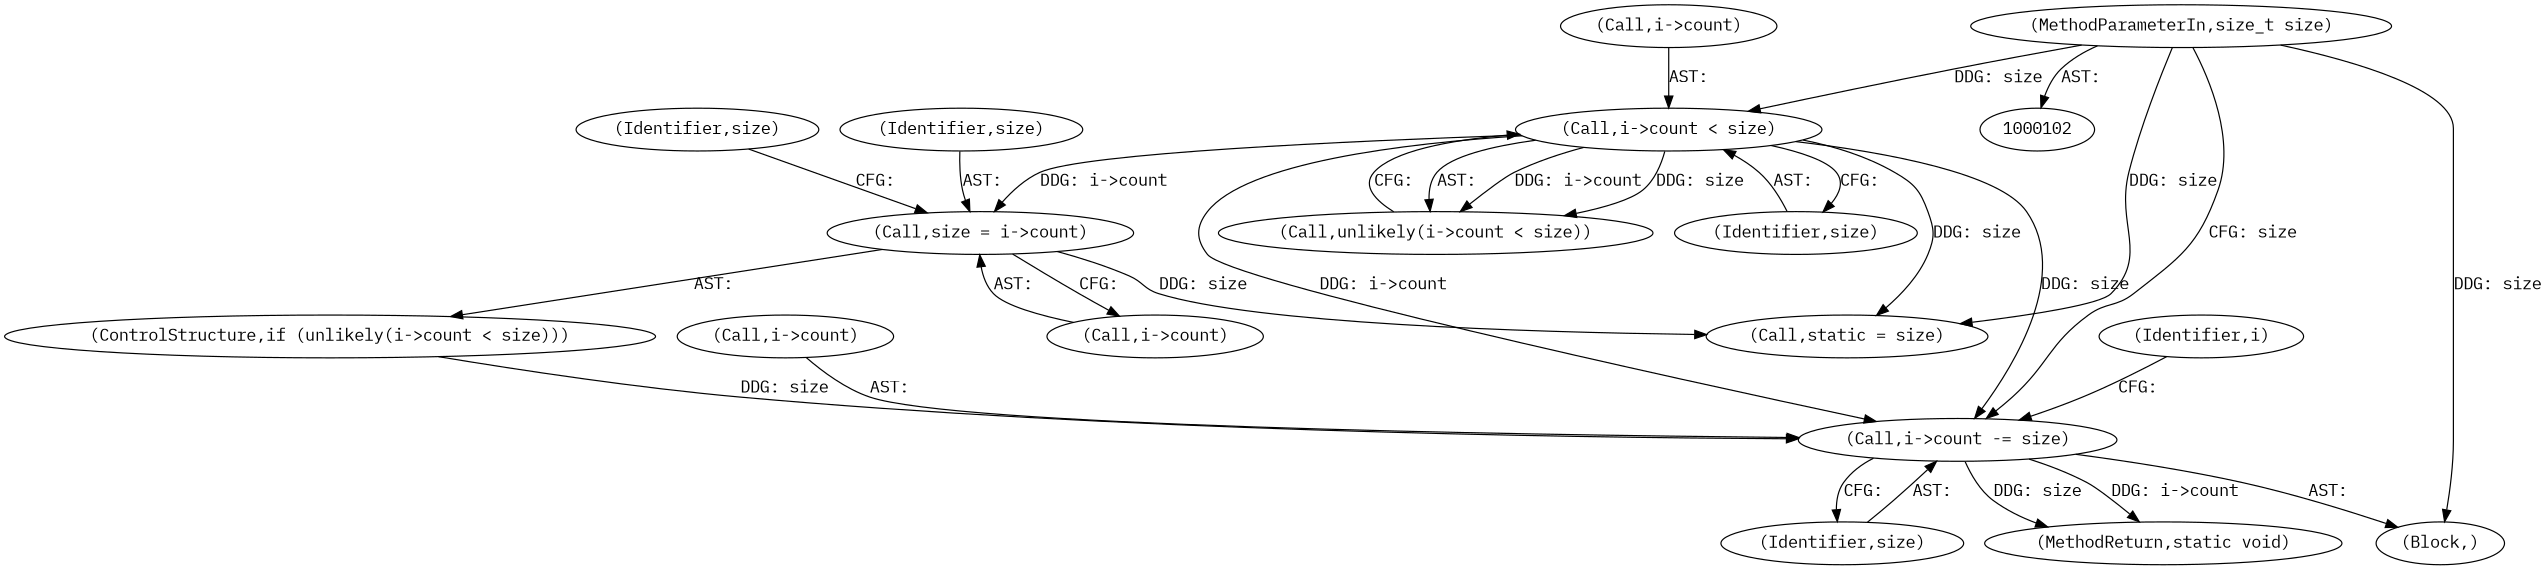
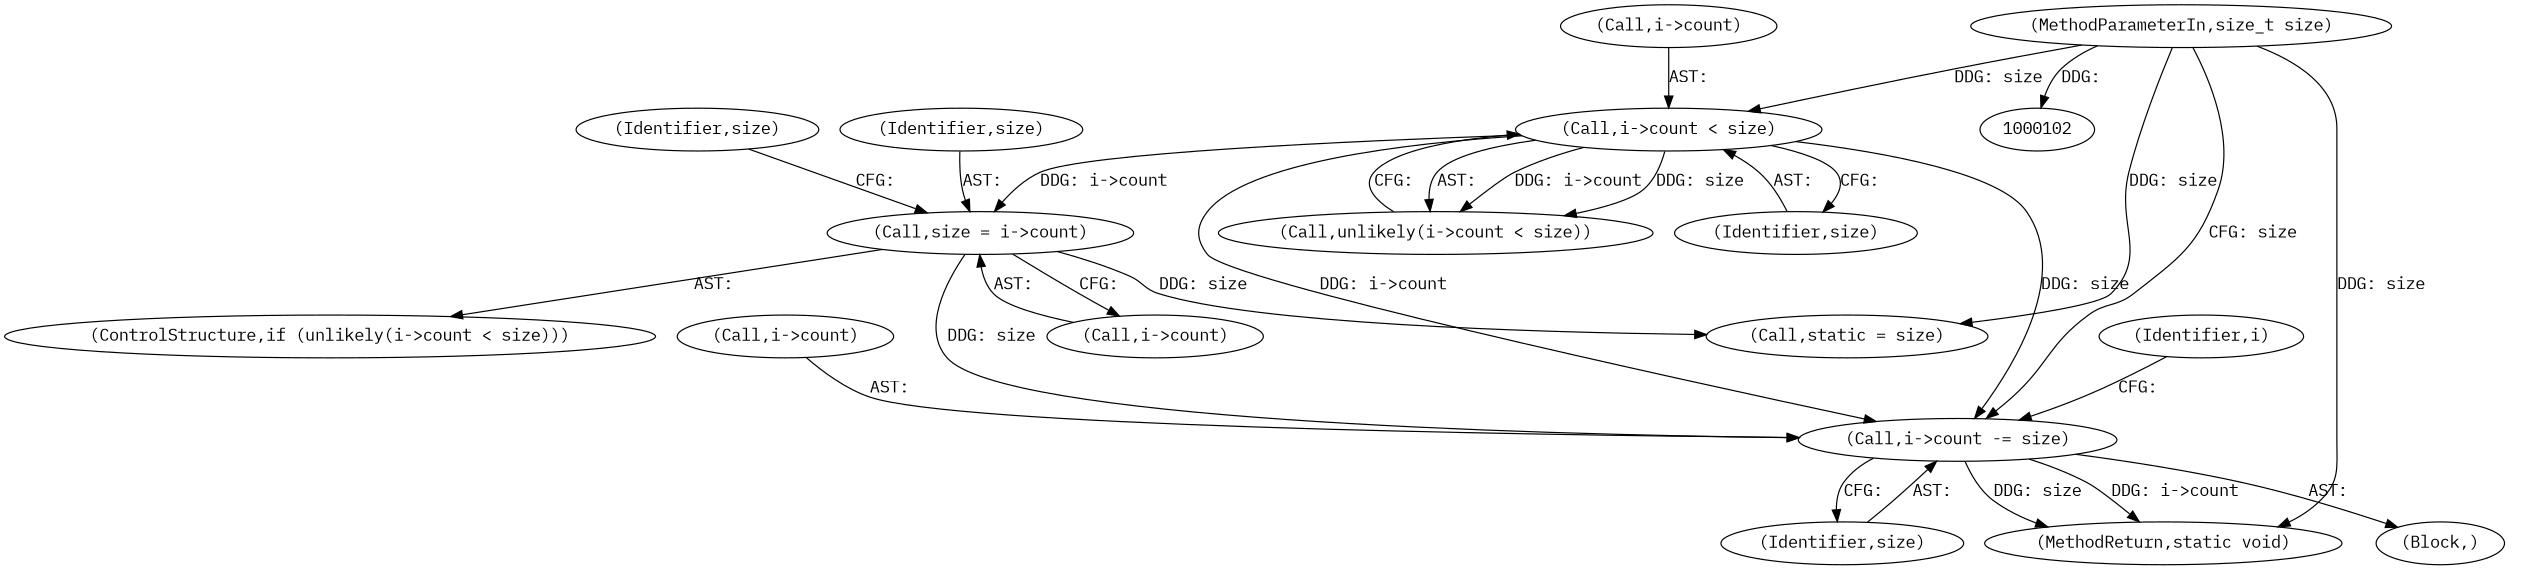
edge "(MethodParameterIn,size_t size)" -> "1000102": label "AST: " -> "DDG: "
edge "(Call,i->count < size)" -> "(Call,static = size)": removed, label "DDG: size"
edge "(MethodParameterIn,size_t size)" -> "(Block,)": now "(MethodParameterIn,size_t size)" -> "(MethodReturn,static void)"
edge "(ControlStructure,if (unlikely(i->count < size)))" -> "(Call,i->count -= size)": now "(Call,size = i->count)" -> "(Call,i->count -= size)"
